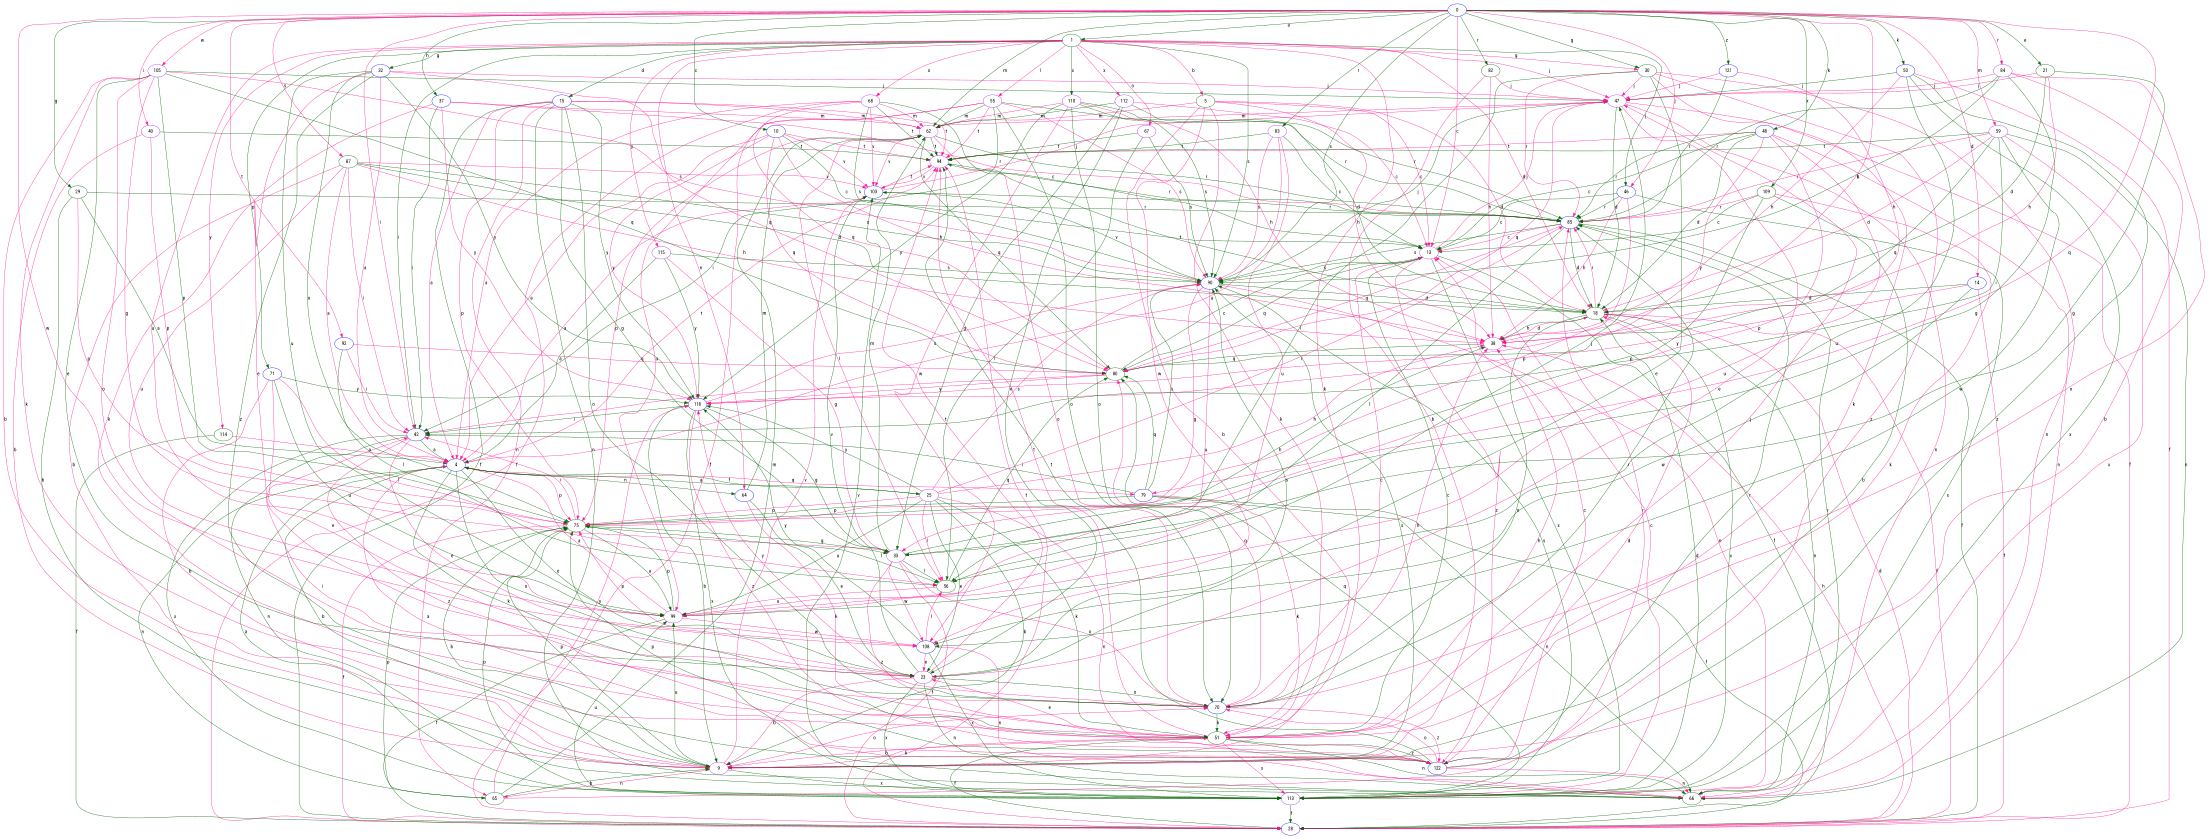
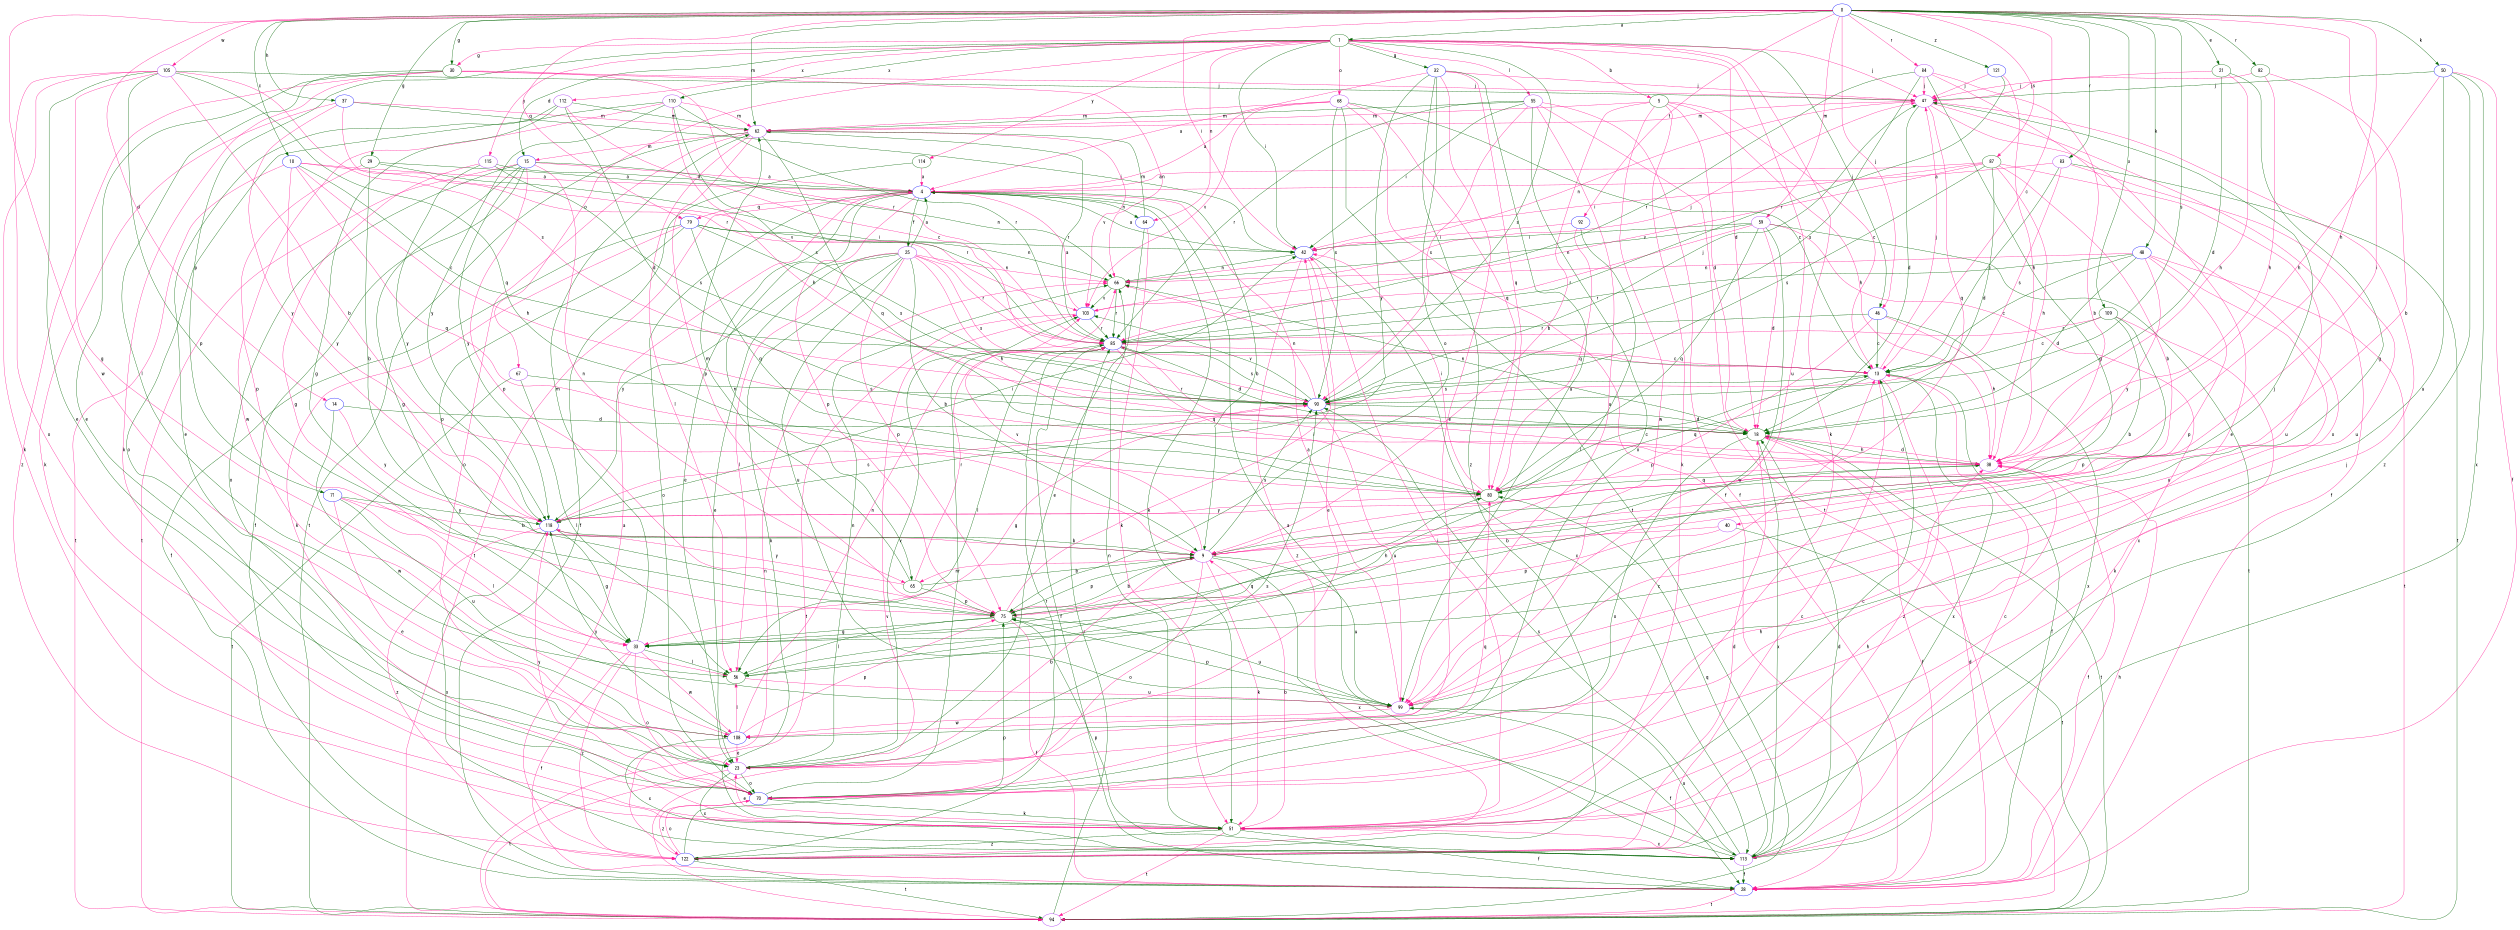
edge "15" -> "62": reversed
edge "14" -> "28": now "38" -> "28"
